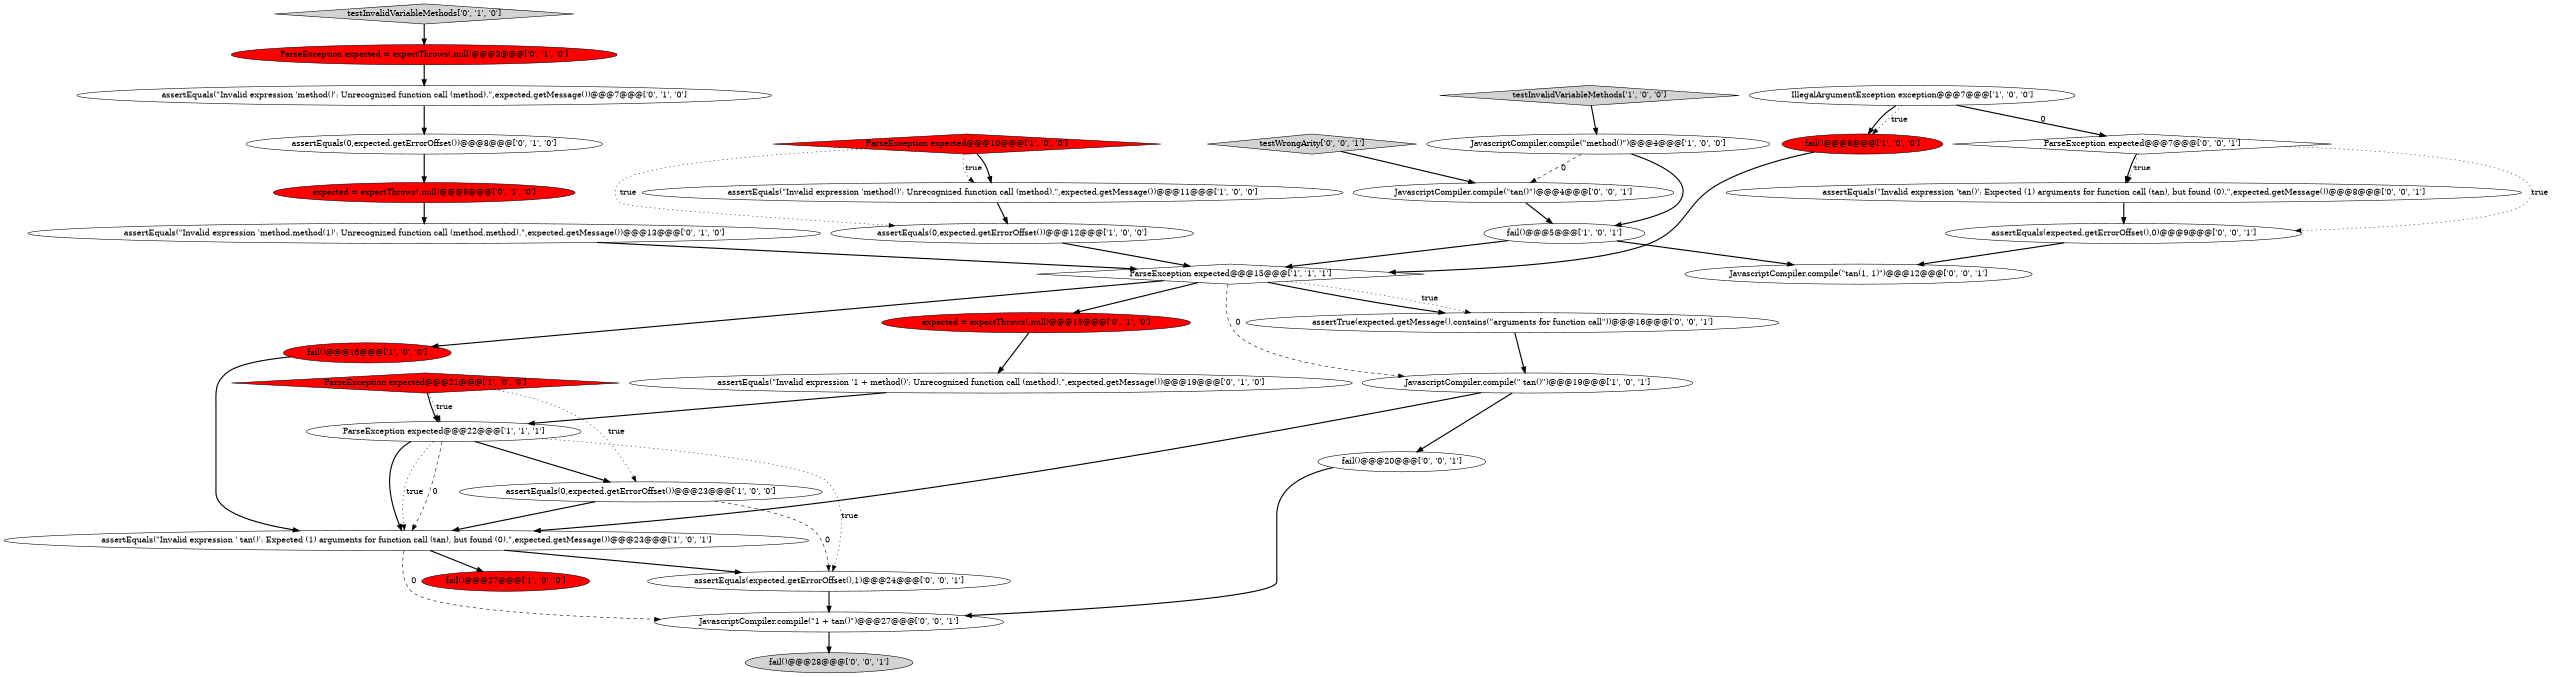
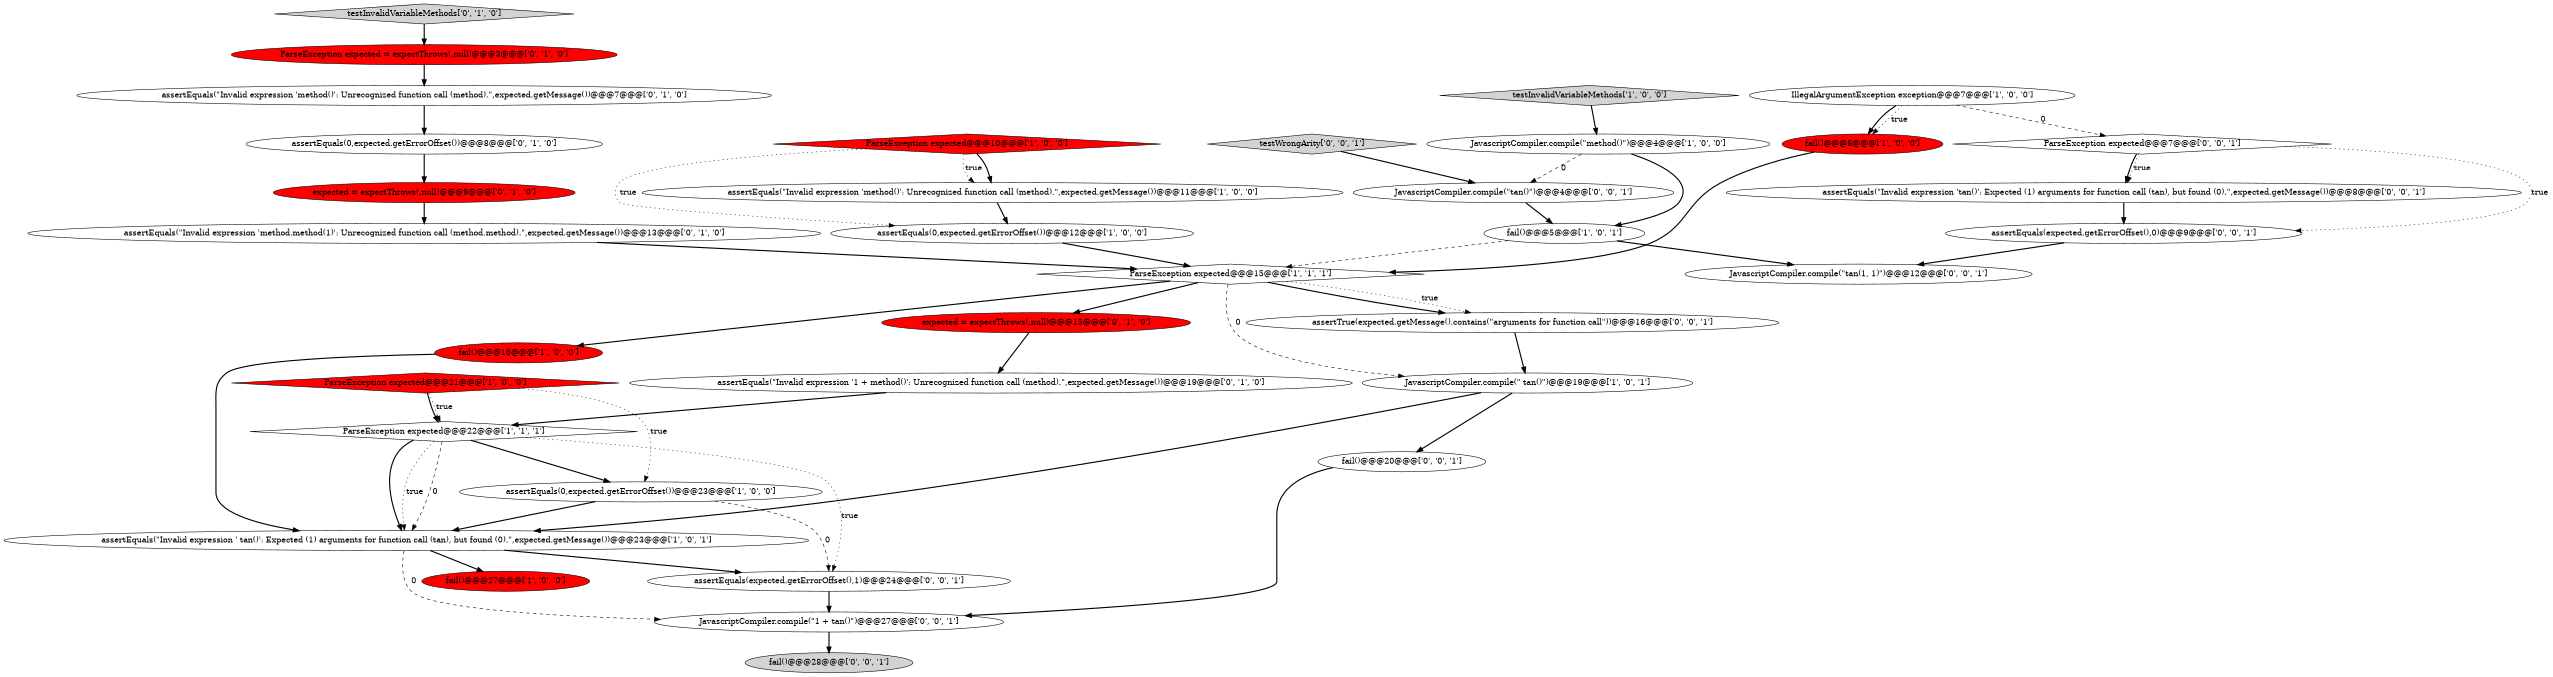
edge "IllegalArgumentException exception@@@7@@@['1', '0', '0']" -> "ParseException expected@@@7@@@['0', '0', '1']": style bold -> dashed
edge "fail()@@@5@@@['1', '0', '1']" -> "ParseException expected@@@15@@@['1', '1', '1']": style bold -> dashed
node "ParseException expected@@@22@@@['1', '1', '1']": shape ellipse -> diamond
